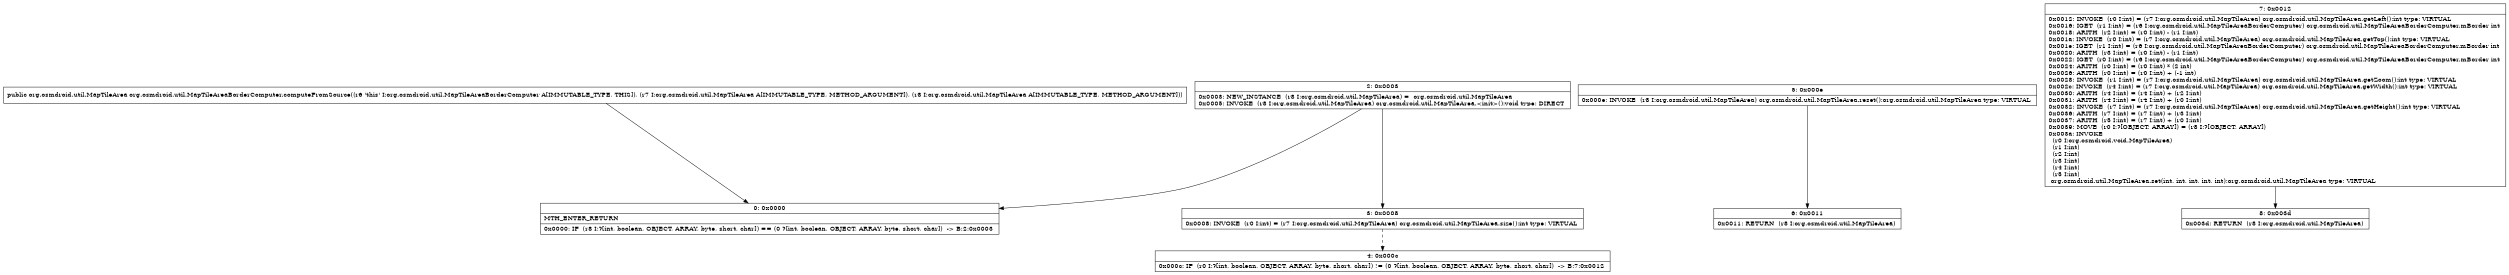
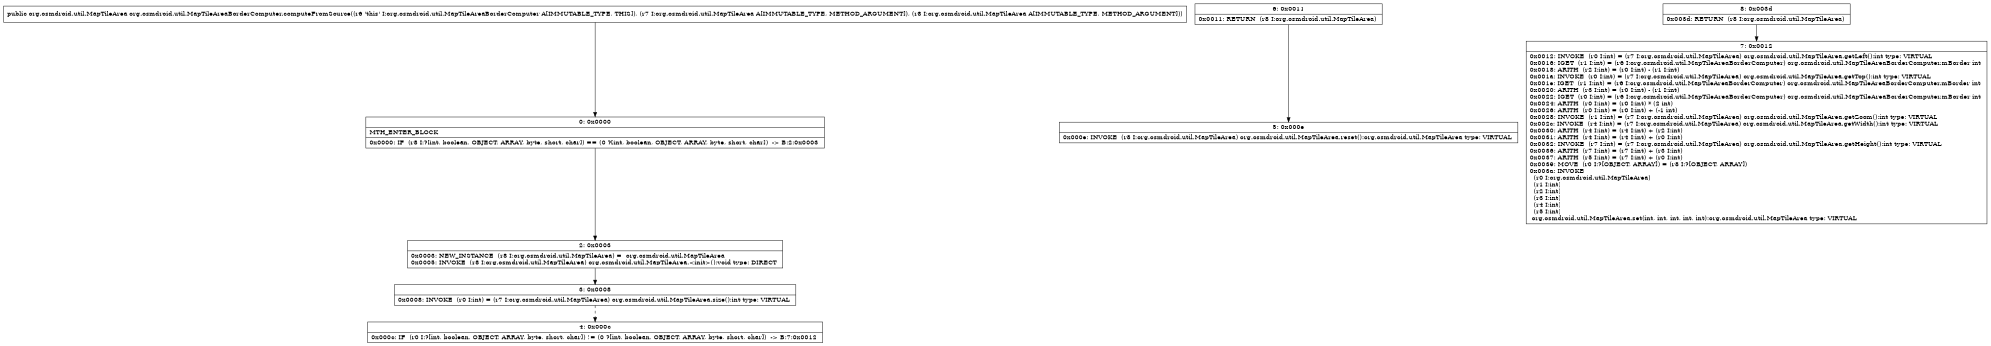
node "7: 0x0012": text "(r0 I:org.osmdroid.void.MapTileArea)" -> "(r0 I:org.osmdroid.util.MapTileArea)"
edge "5: 0x000e" -> "6: 0x0011": reversed
edge "2: 0x0003" -> "0: 0x0000": reversed
edge "7: 0x0012" -> "8: 0x003d": reversed
node "0: 0x0000": text "MTH_ENTER_RETURN" -> "MTH_ENTER_BLOCK"
